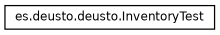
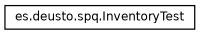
node "es.deusto.deusto.InventoryTest": label "es.deusto.deusto.InventoryTest" -> "es.deusto.spq.InventoryTest"
